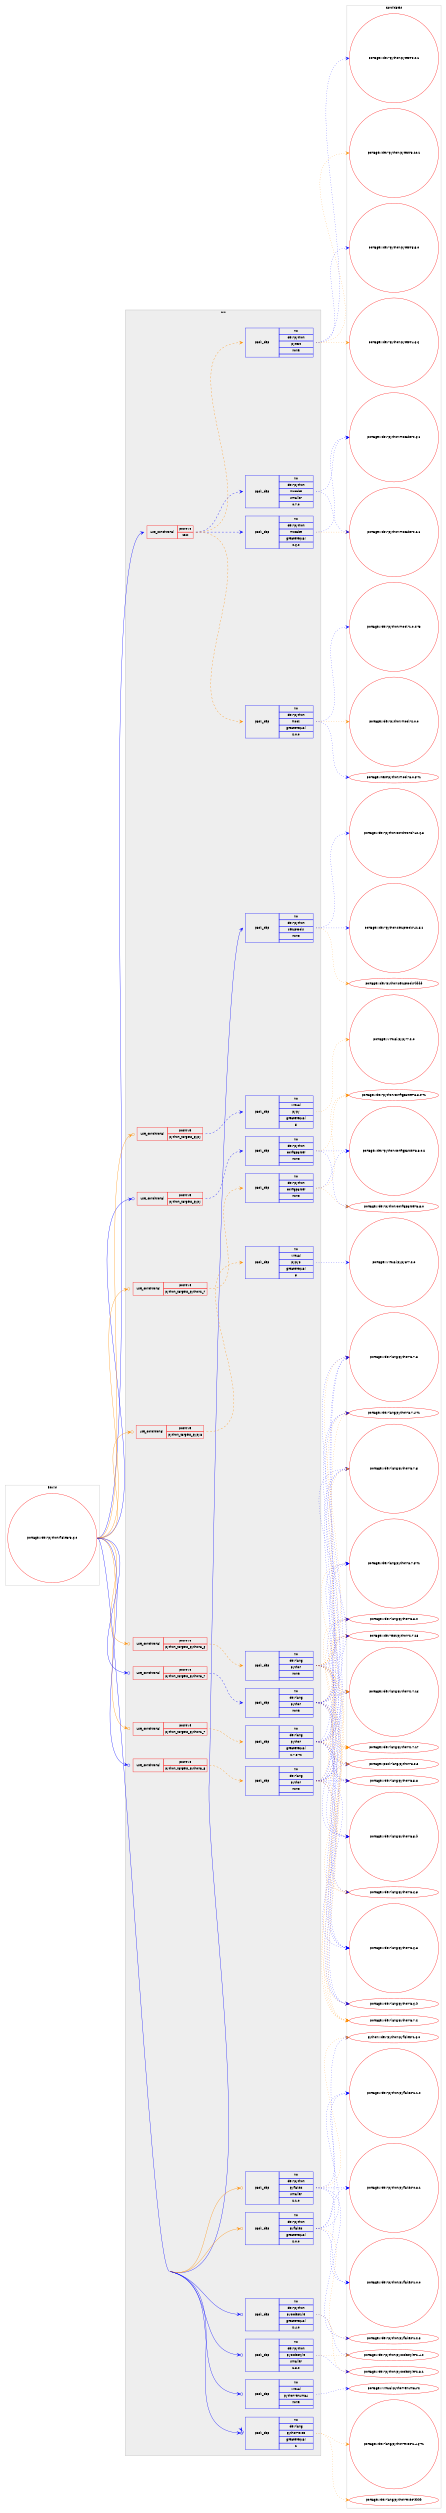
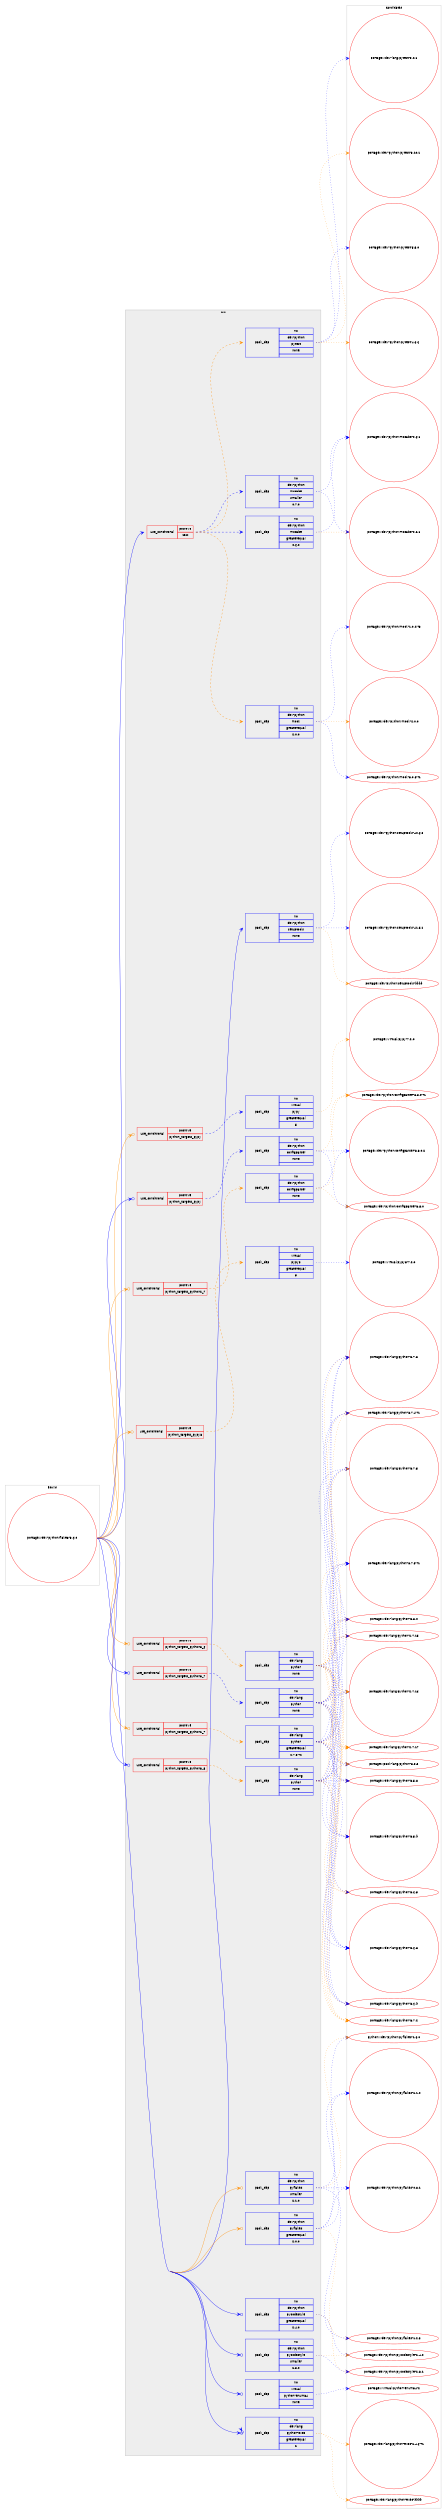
node "portage://dev-python/pytest-5.0.1": label "portage://dev-python/pytest-5.0.1" -> "portage://dev-lang/pytest-5.0.1"
node "portage://test-python/mock-3.0.5-r1": label "portage://test-python/mock-3.0.5-r1" -> "portage://dev-python/mock-3.0.5-r1"
node "portage://dev-python/conditional-40.6.3": label "portage://dev-python/conditional-40.6.3" -> "portage://dev-python/setuptools-40.6.3"
node "portage://dev-test/python-2.7.15": label "portage://dev-test/python-2.7.15" -> "portage://dev-lang/python-2.7.15"
node "portage://dev-python/pyflakes-1.0.0": removed
